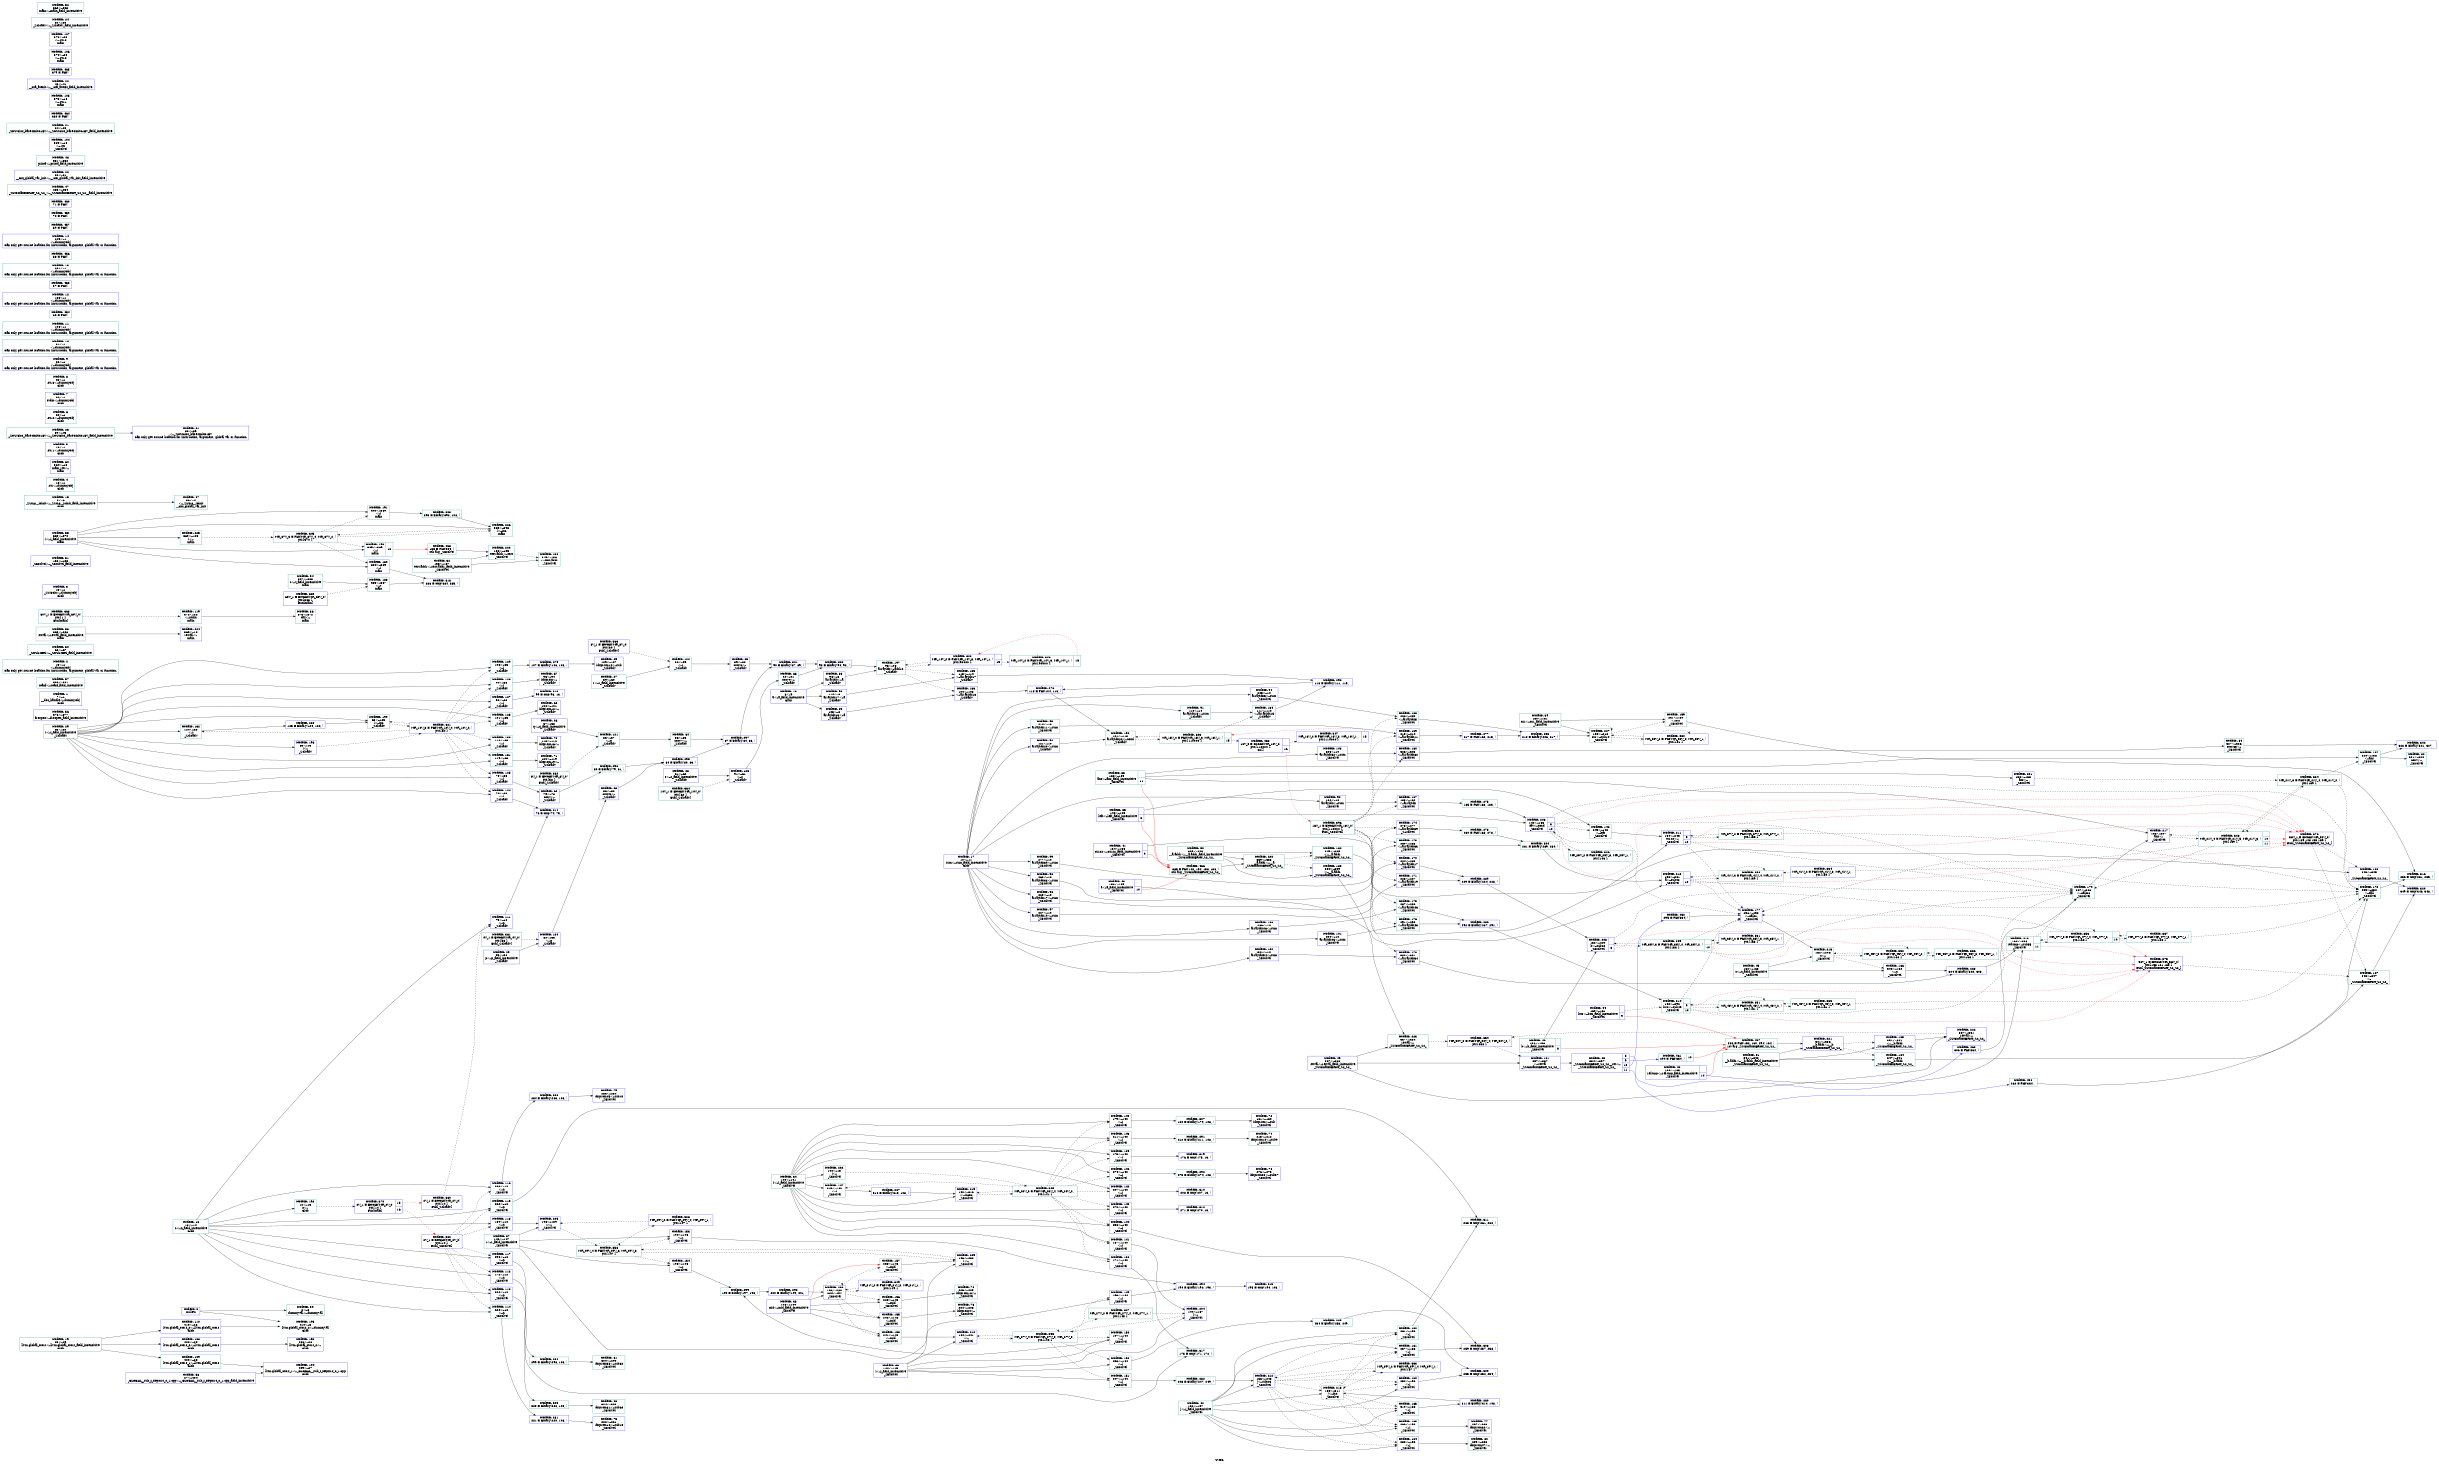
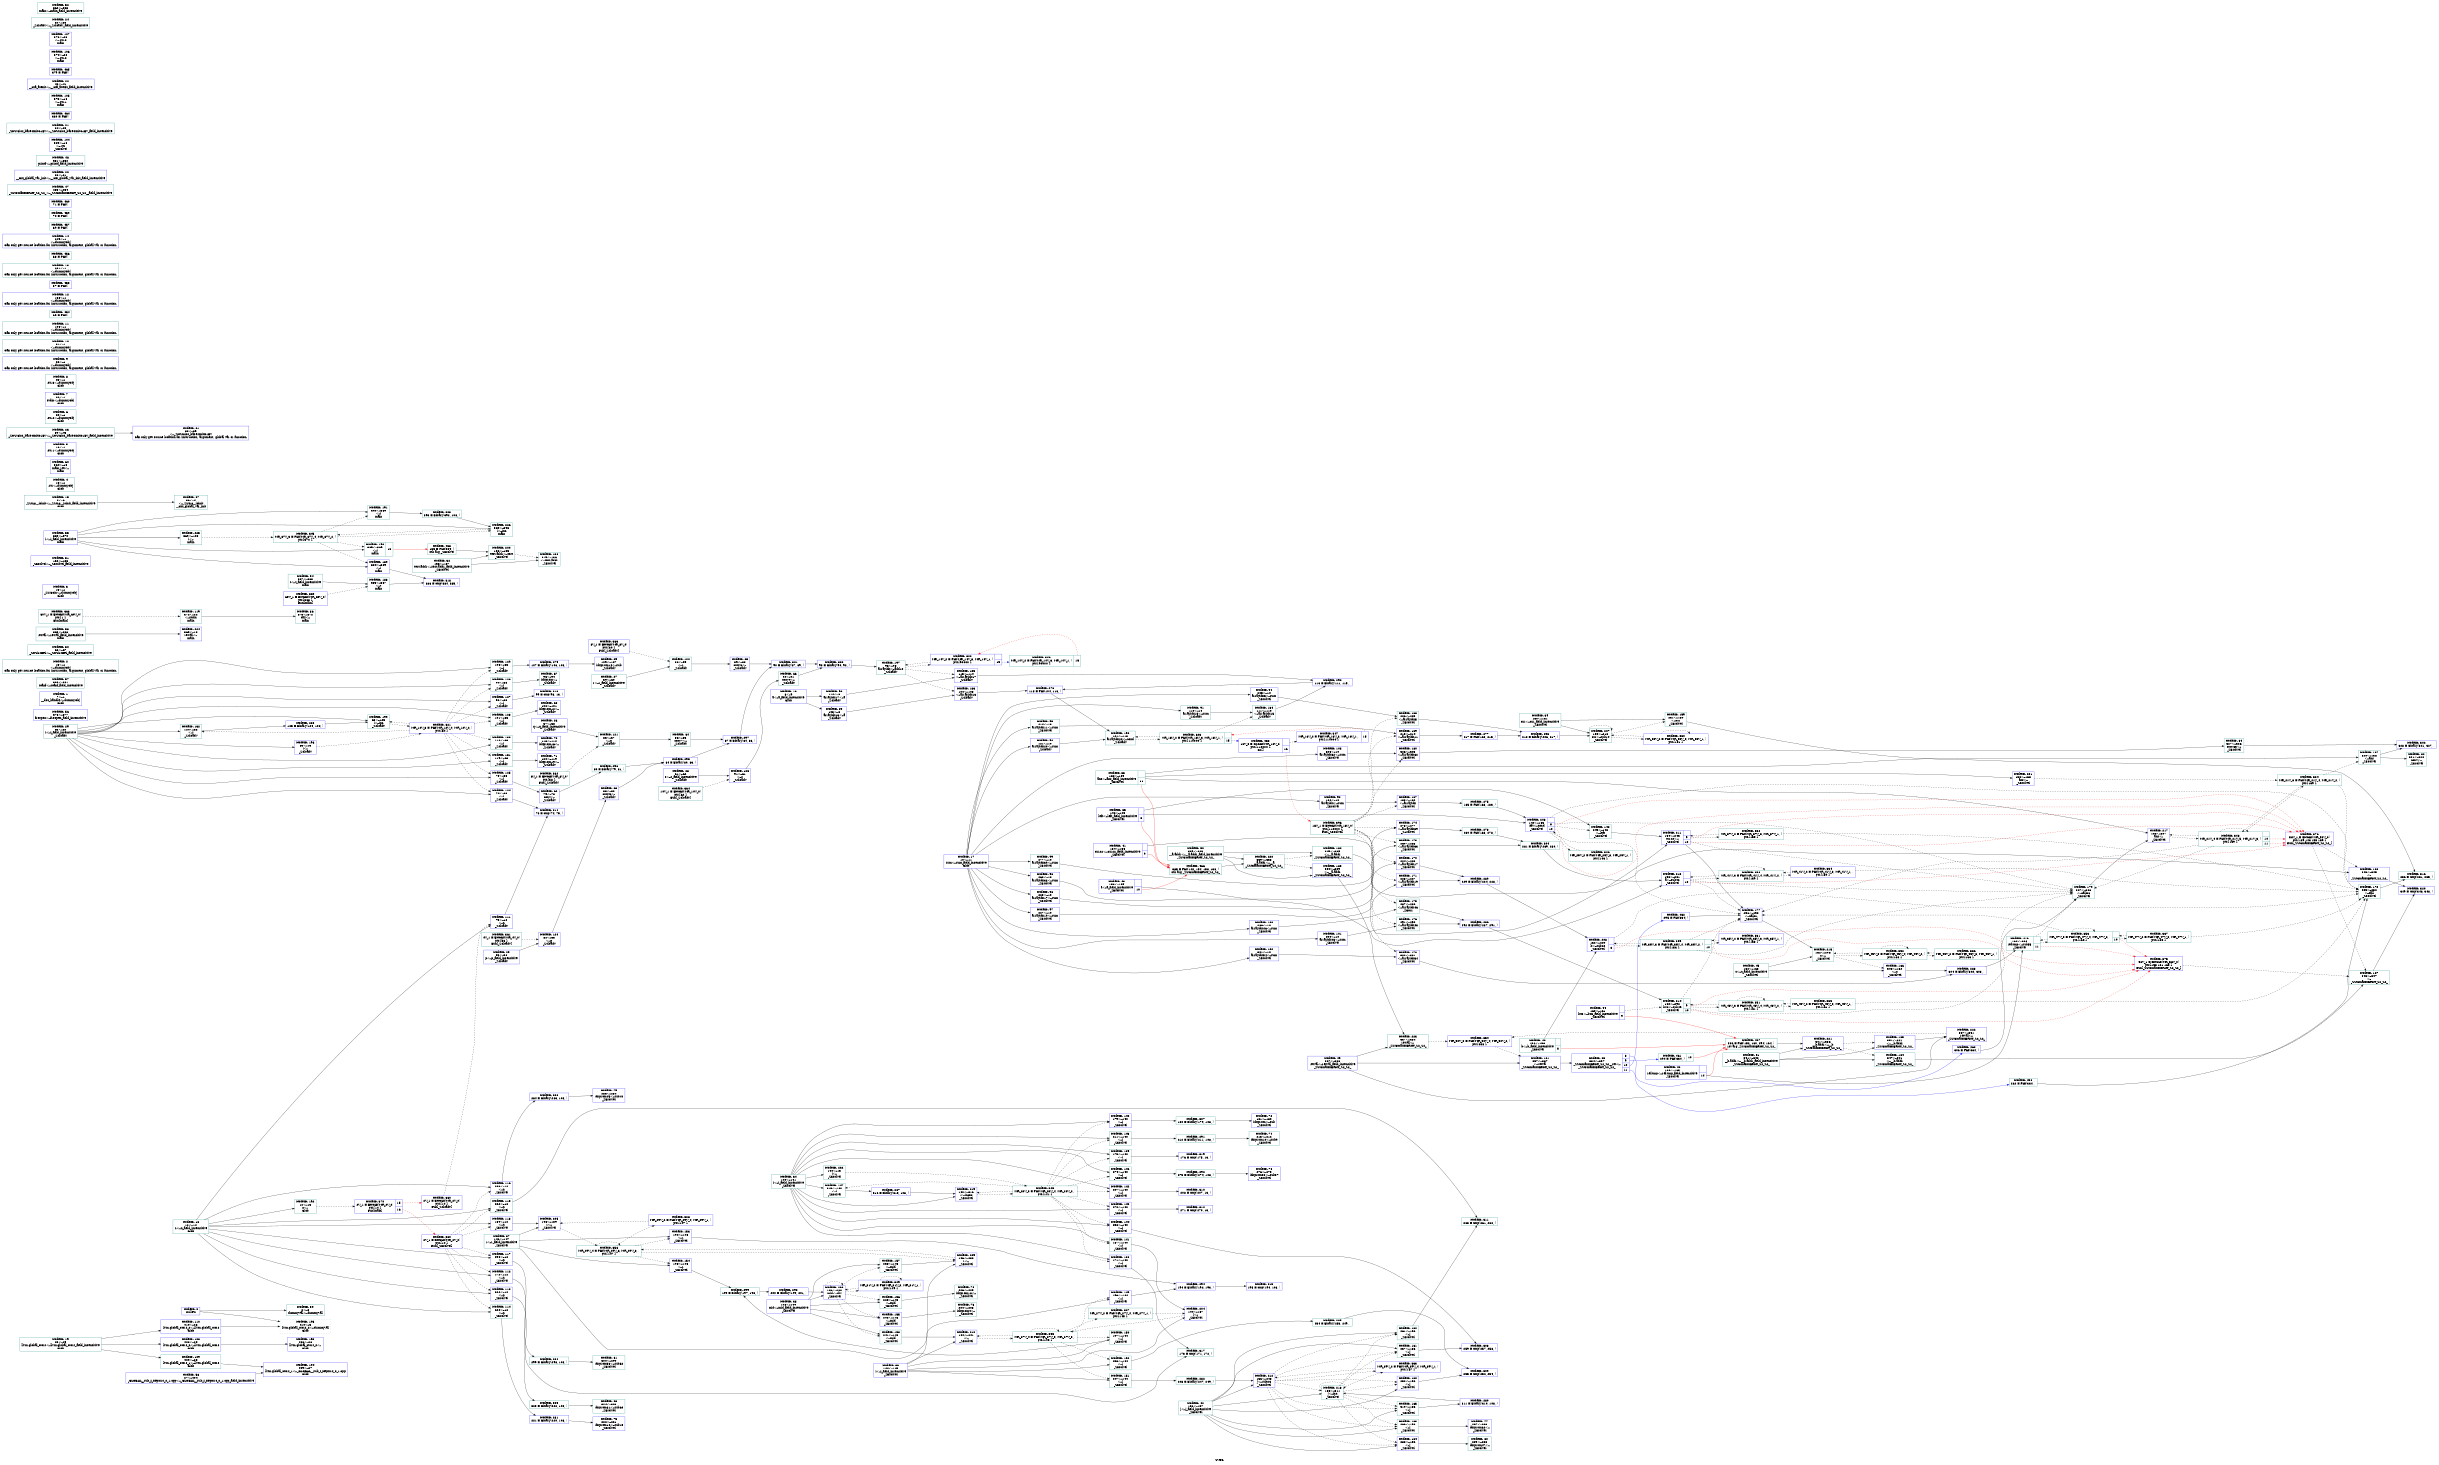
node "NodeID: 88": removed
edge "NodeID: 211" -> "NodeID: 177": style dashed -> solid
edge "NodeID: 350" -> "NodeID: 334": added
node "NodeID: 175": text "_Z5solvei" -> "_Z5cur"
edge "NodeID: 38" -> "NodeID: 157": color red -> black
